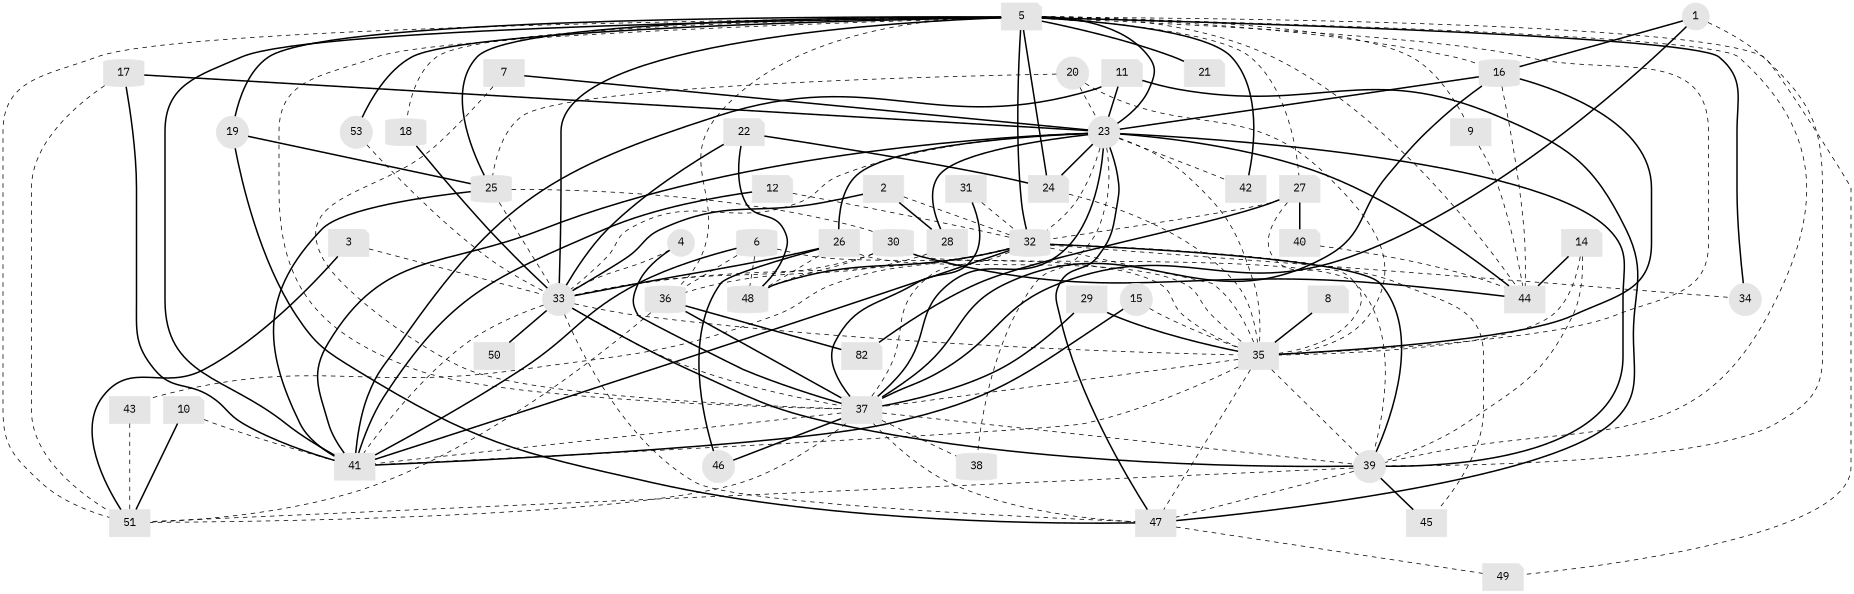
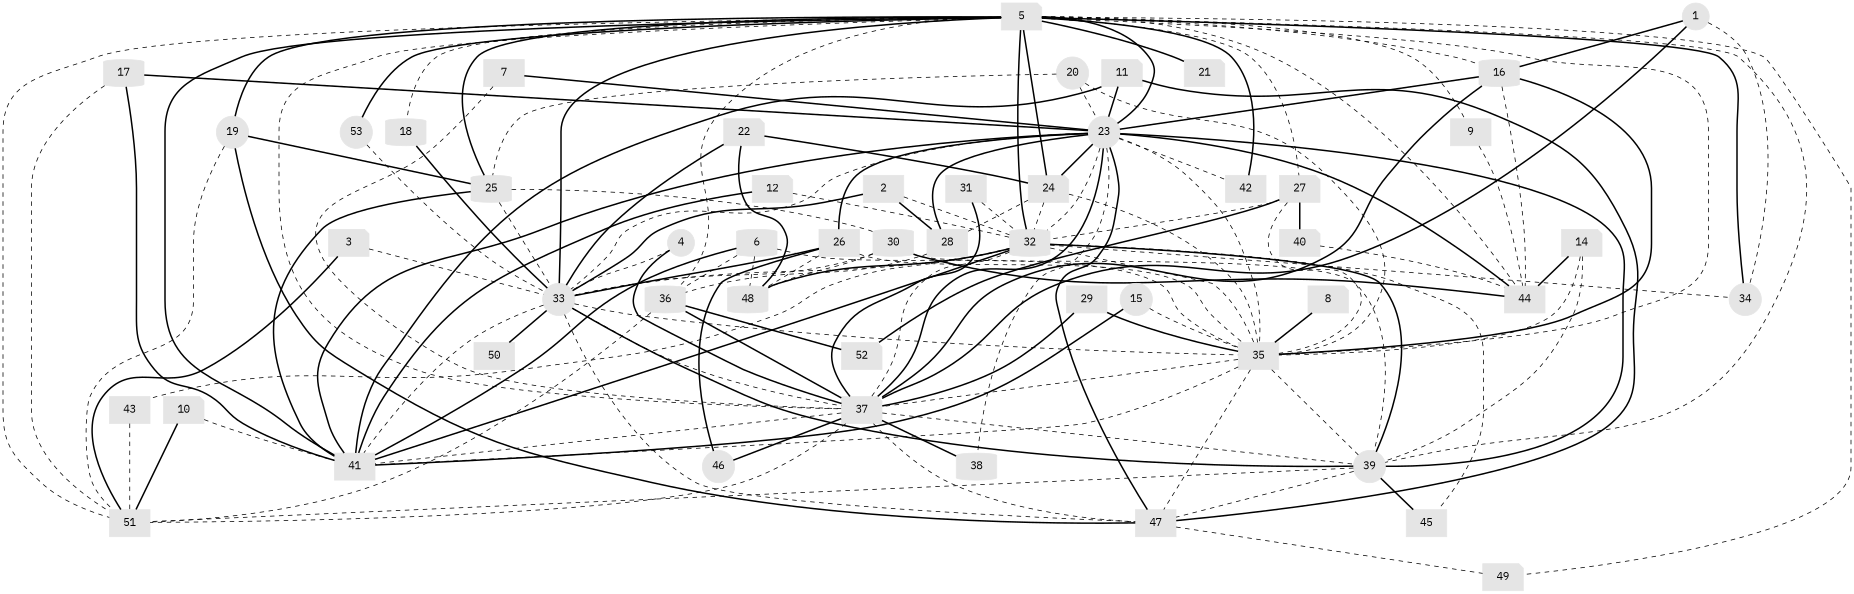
edge "24" -- "28": added
edge "24" -- "32": added
edge "19" -- "51": added
node "82": label "82" -> "52"
edge "1" -- "39": now "1" -- "34"
edge "37" -- "38": style dashed -> bold
